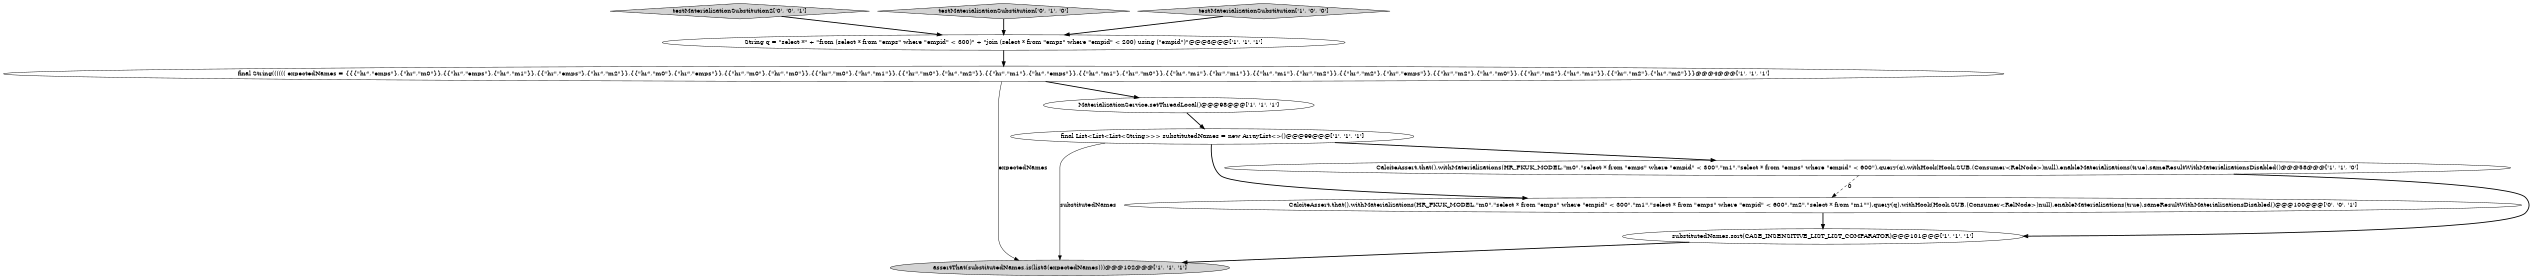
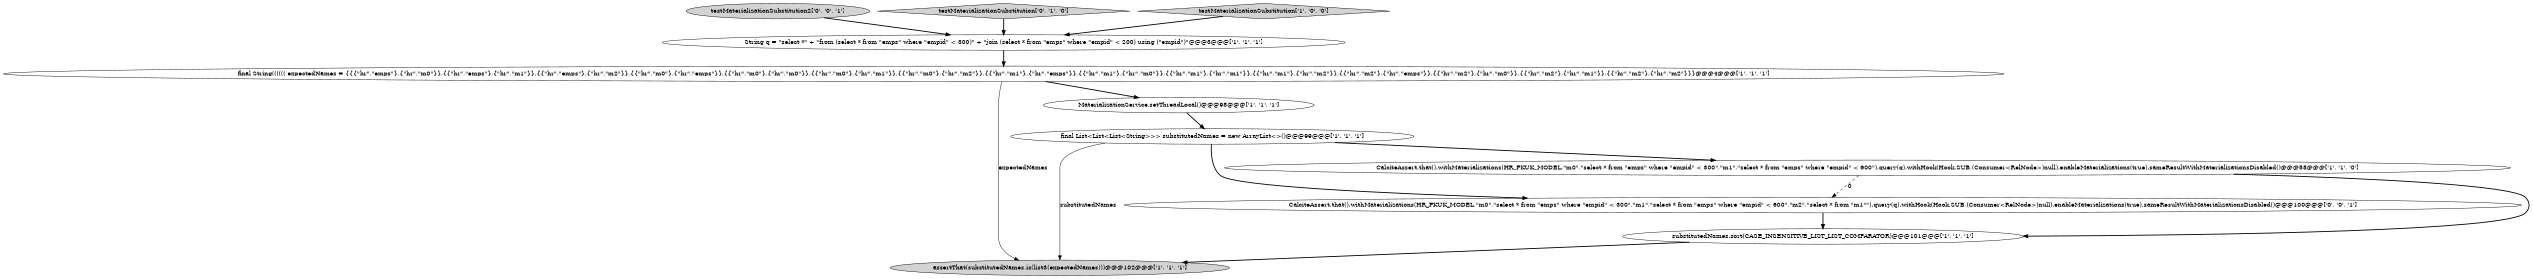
node "testMaterializationSubstitution2['0', '0', '1']": shape diamond -> ellipse
